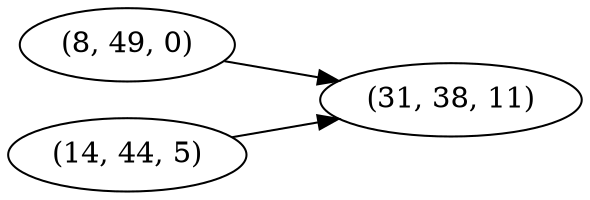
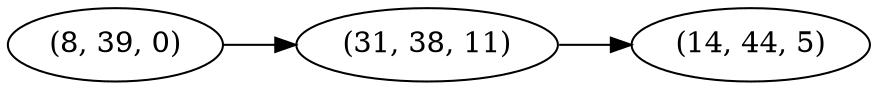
node "(8, 49, 0)": label "(8, 49, 0)" -> "(8, 39, 0)"
edge "(14, 44, 5)" -> "(31, 38, 11)": reversed
